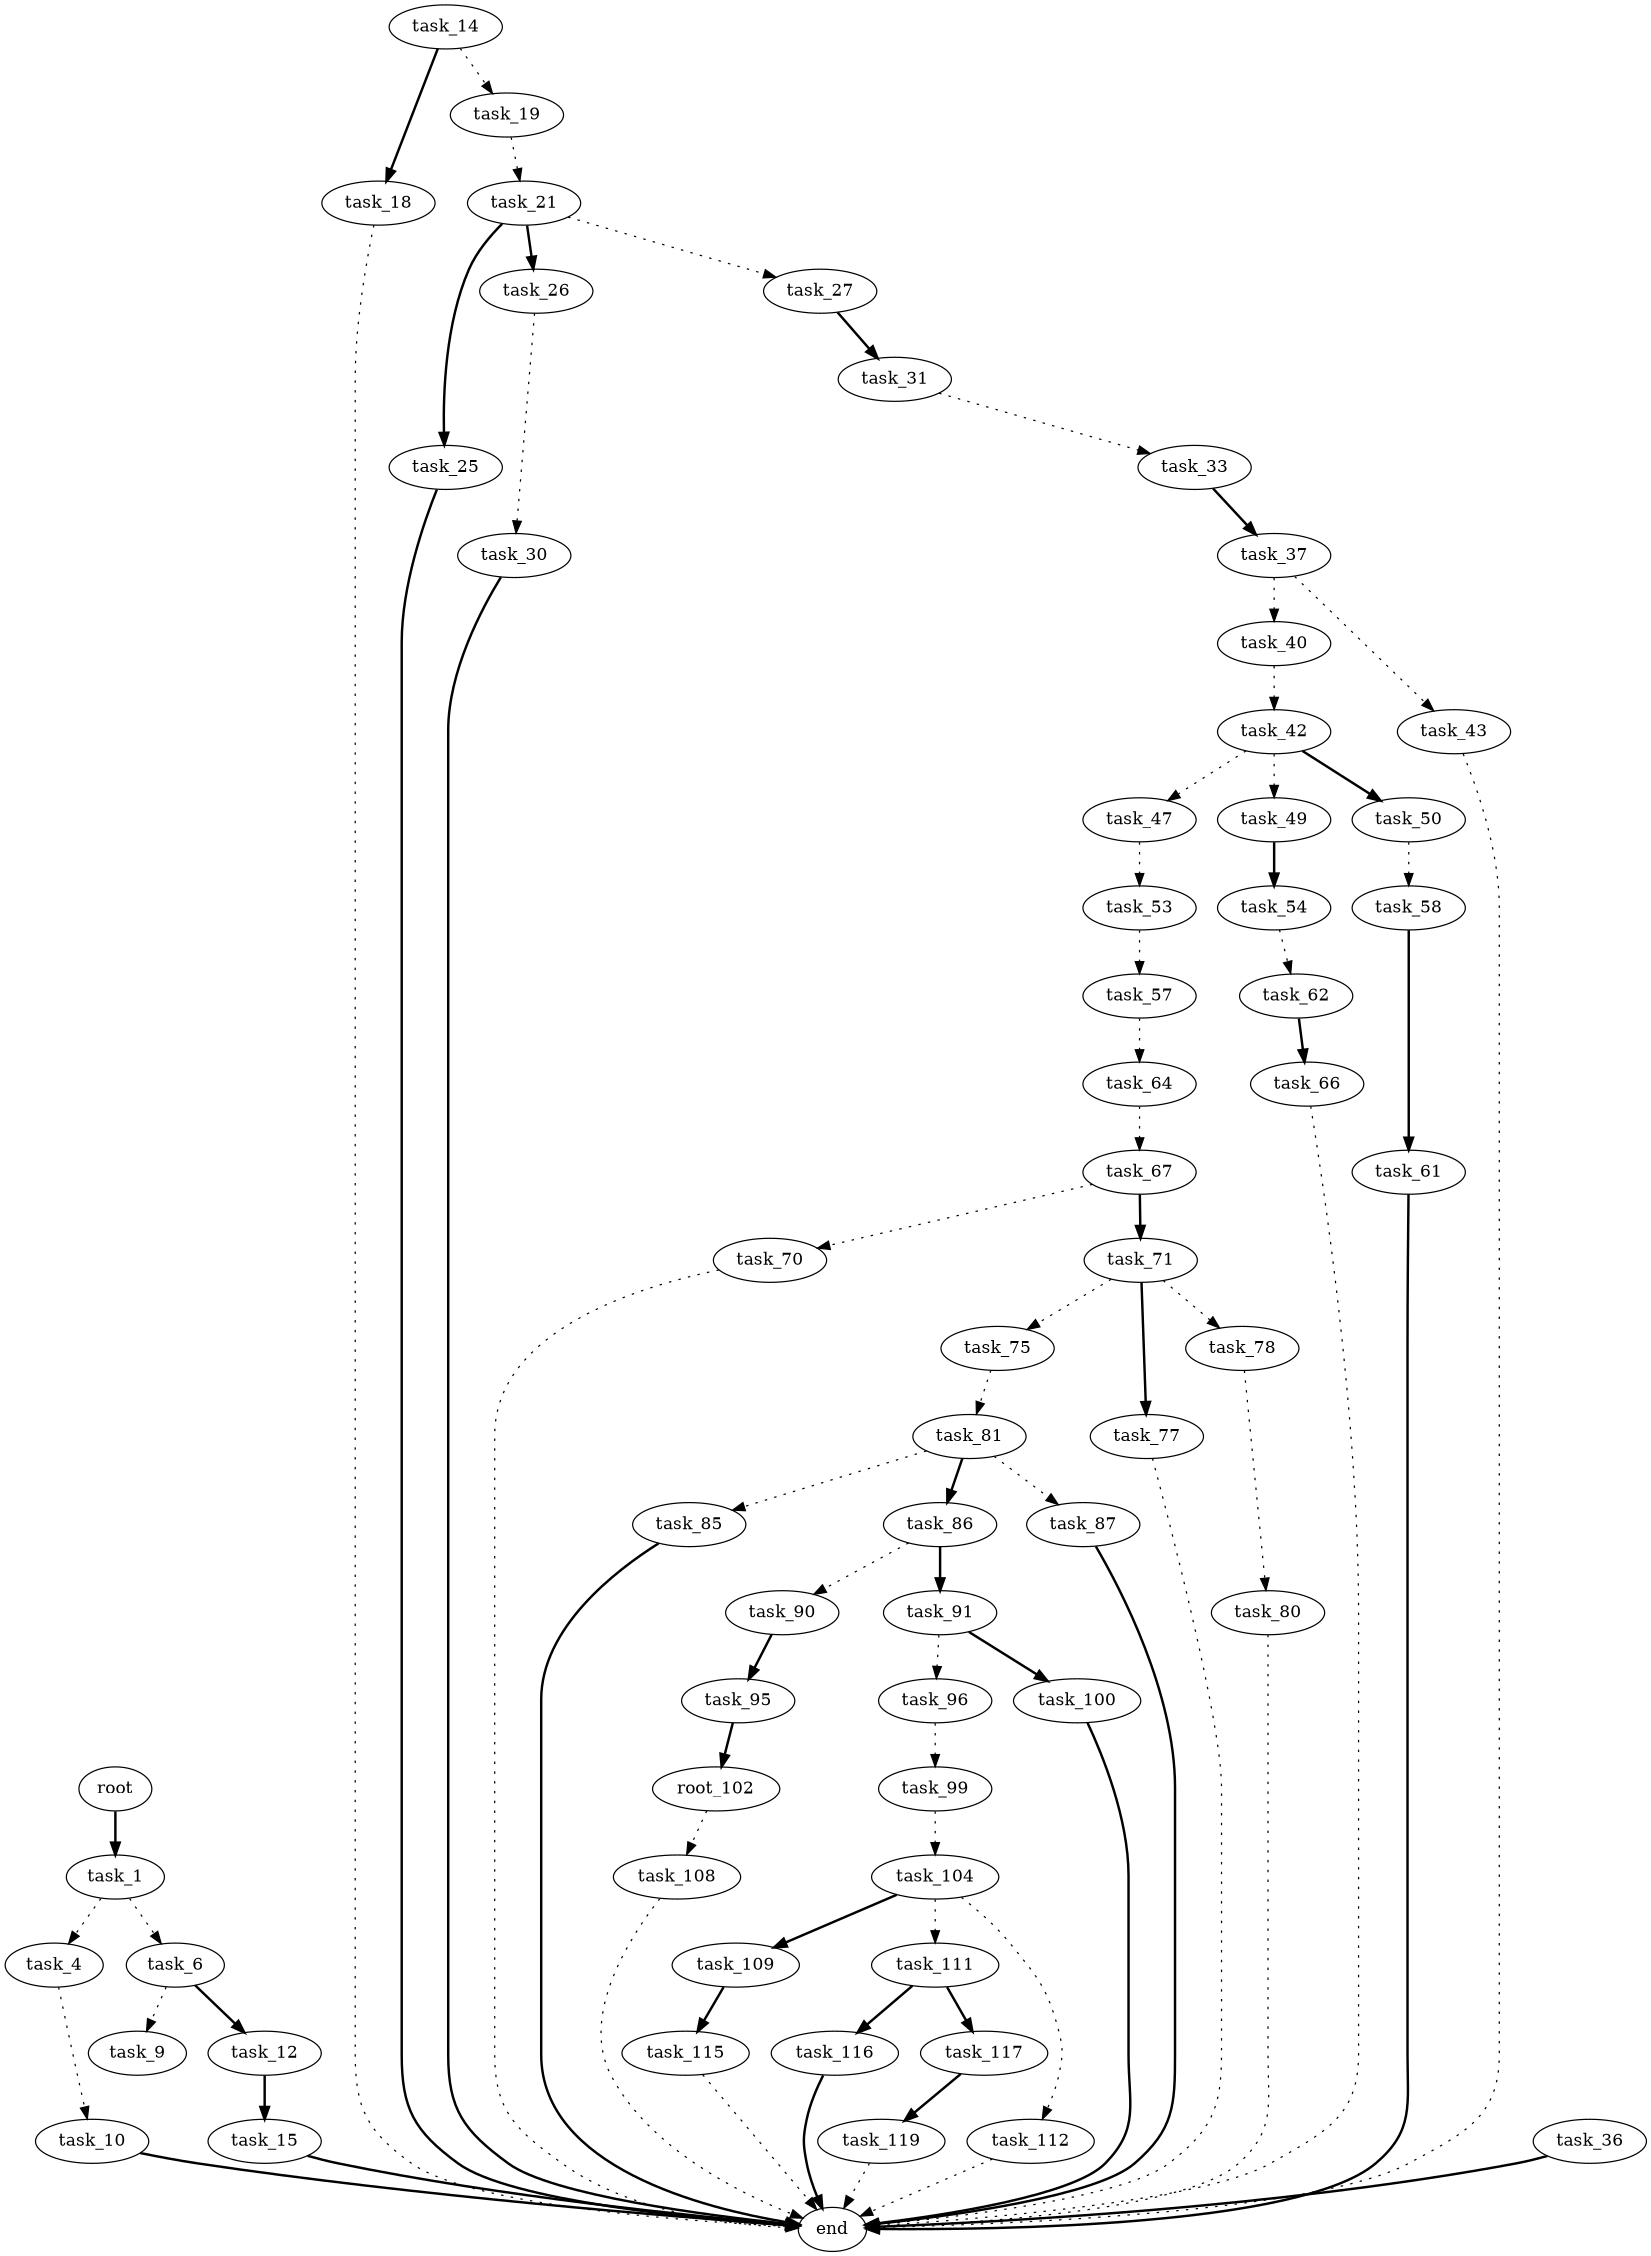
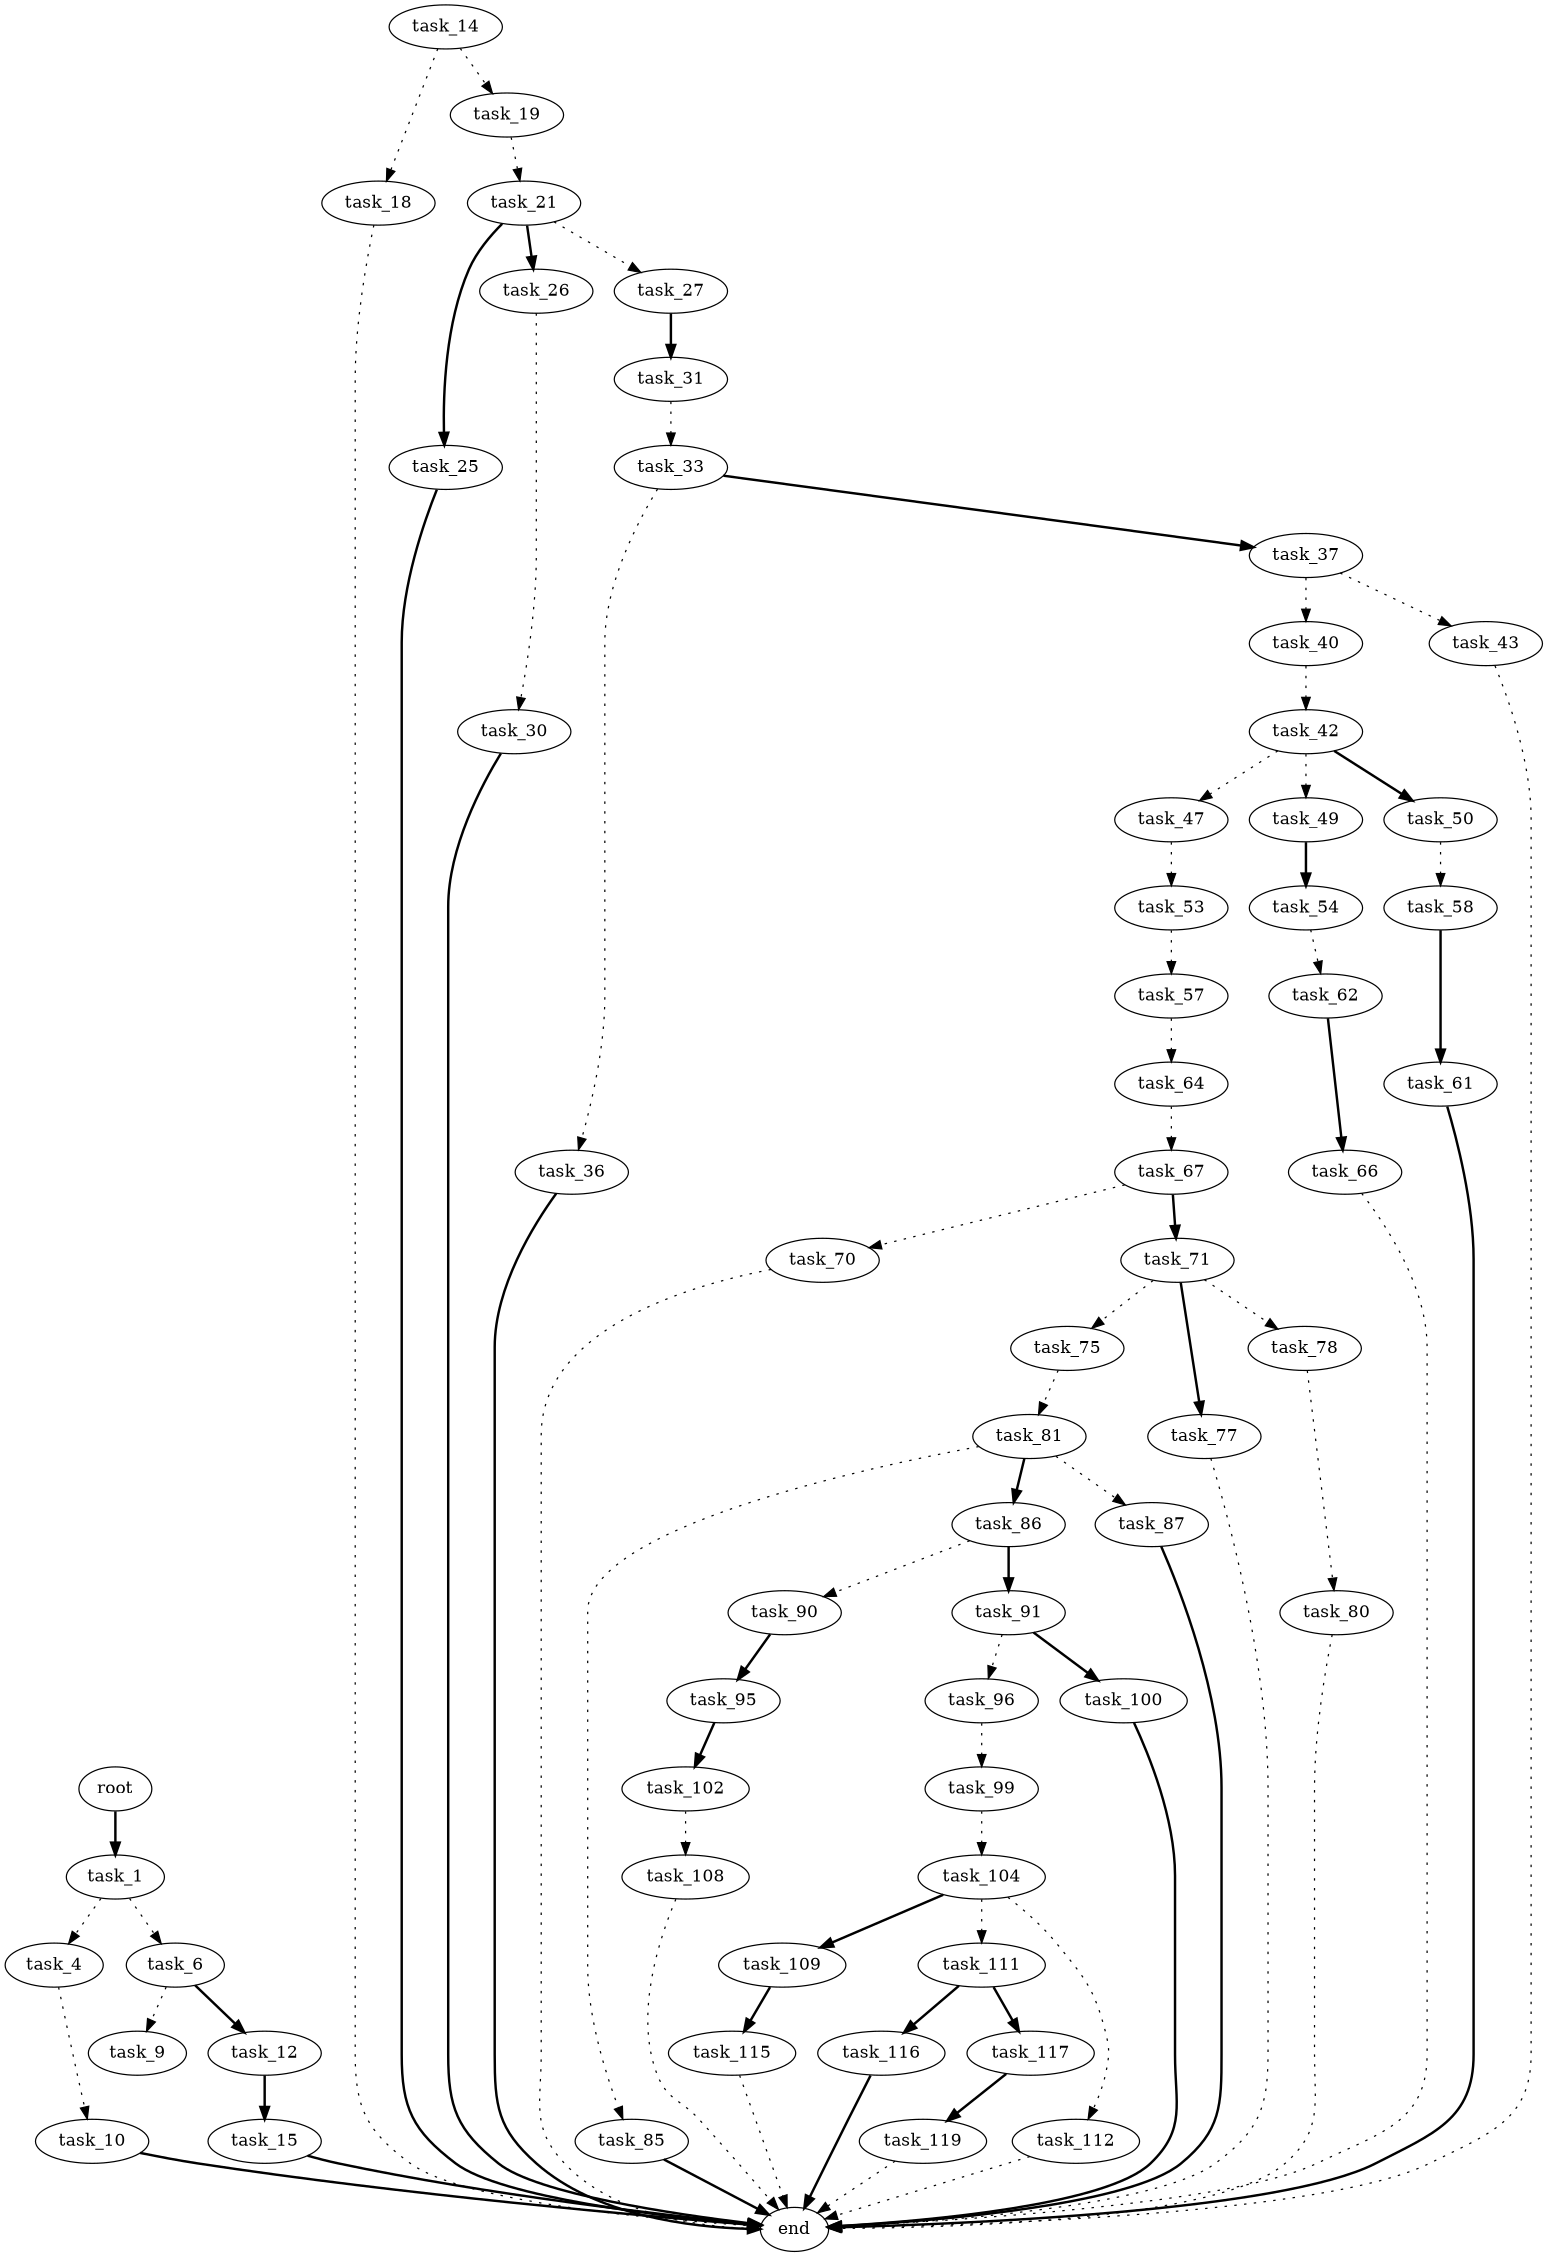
edge "task_14" -> "task_18": style bold -> dotted
edge "task_33" -> "task_36": added
node "root_102": label "root_102" -> "task_102"
